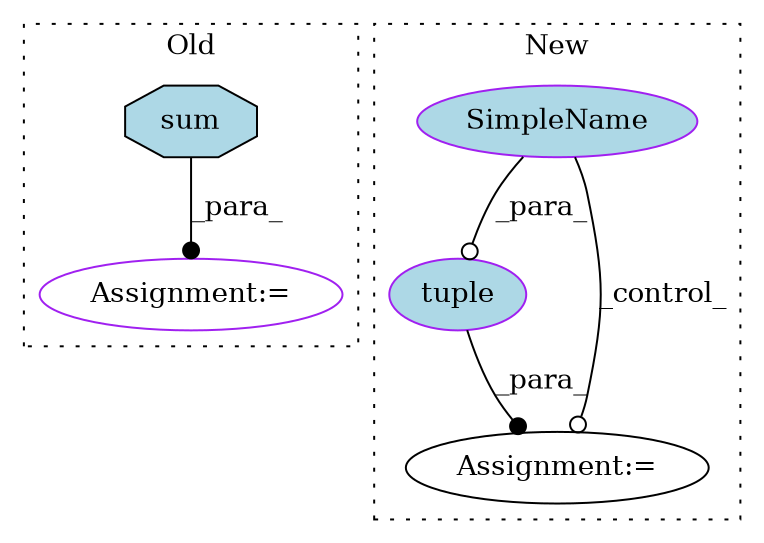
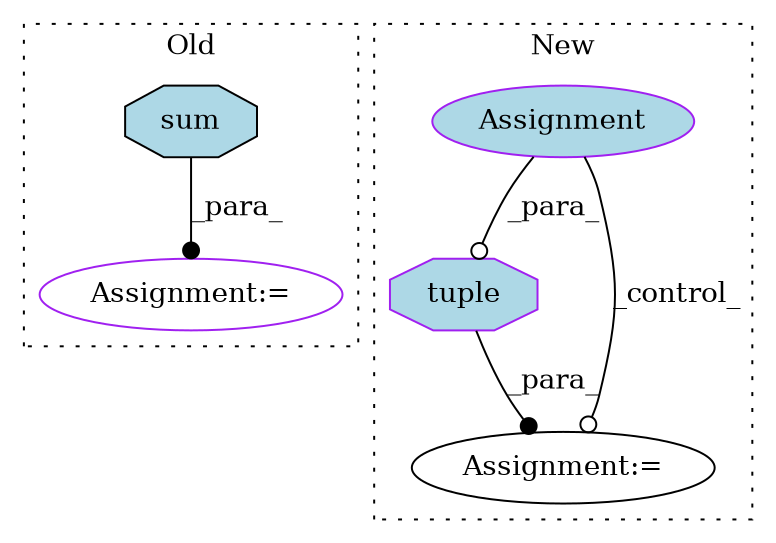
node "SimpleName": label "SimpleName" -> "Assignment"
node "tuple": shape ellipse -> octagon
